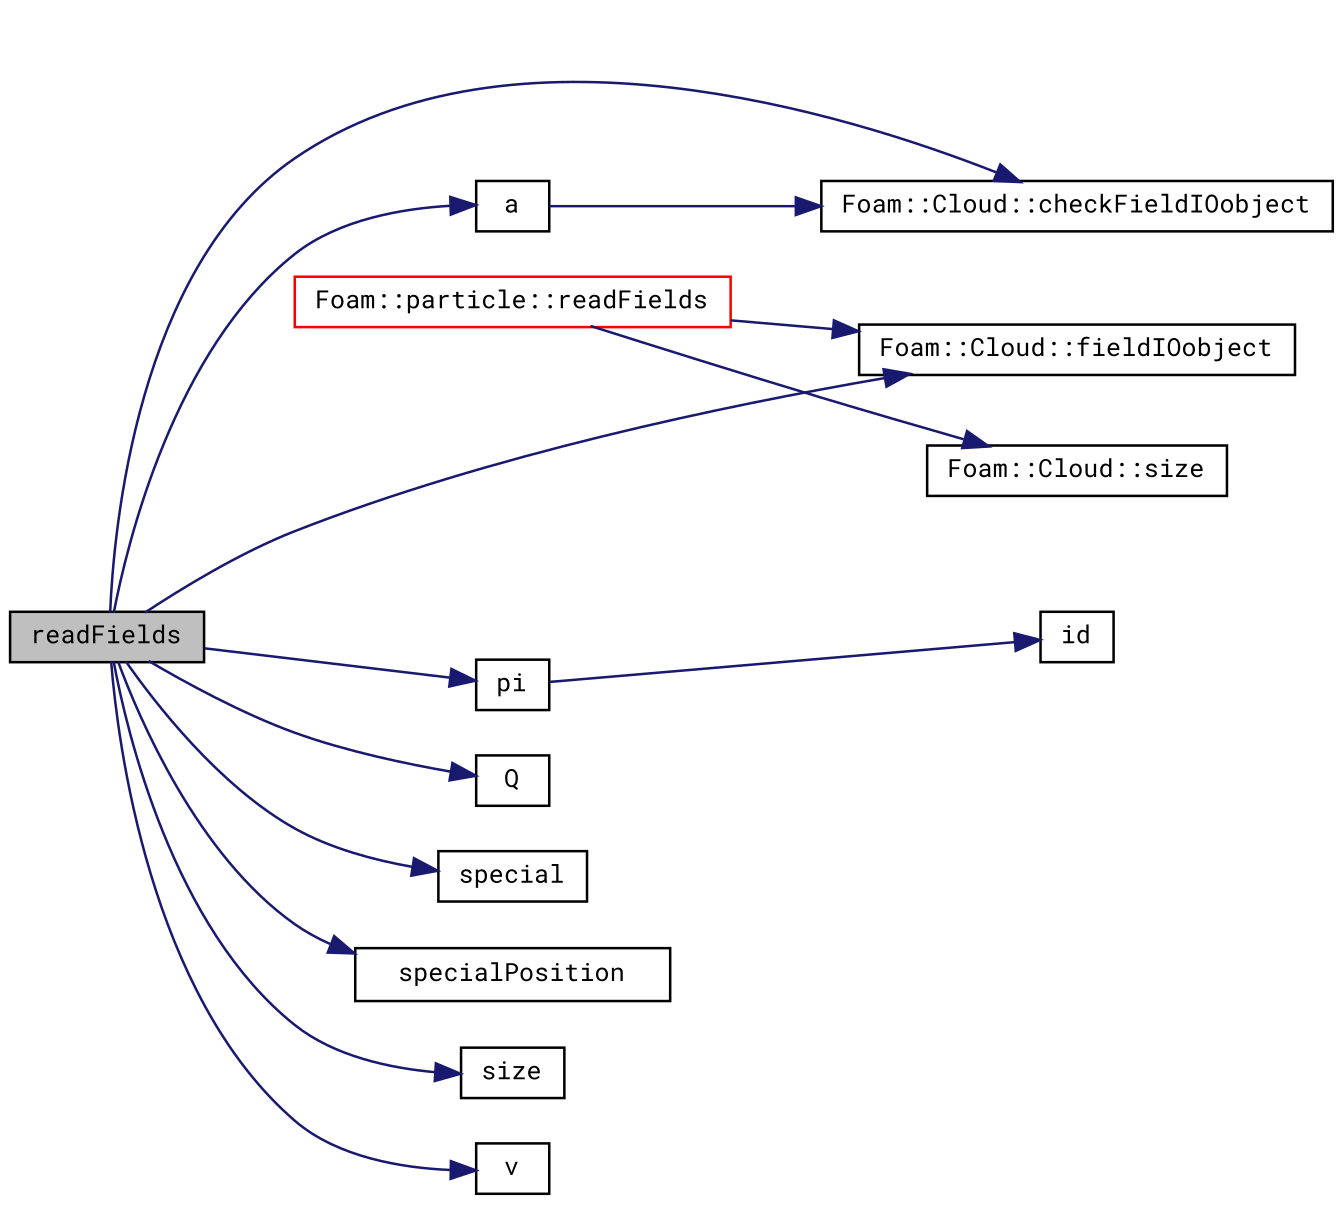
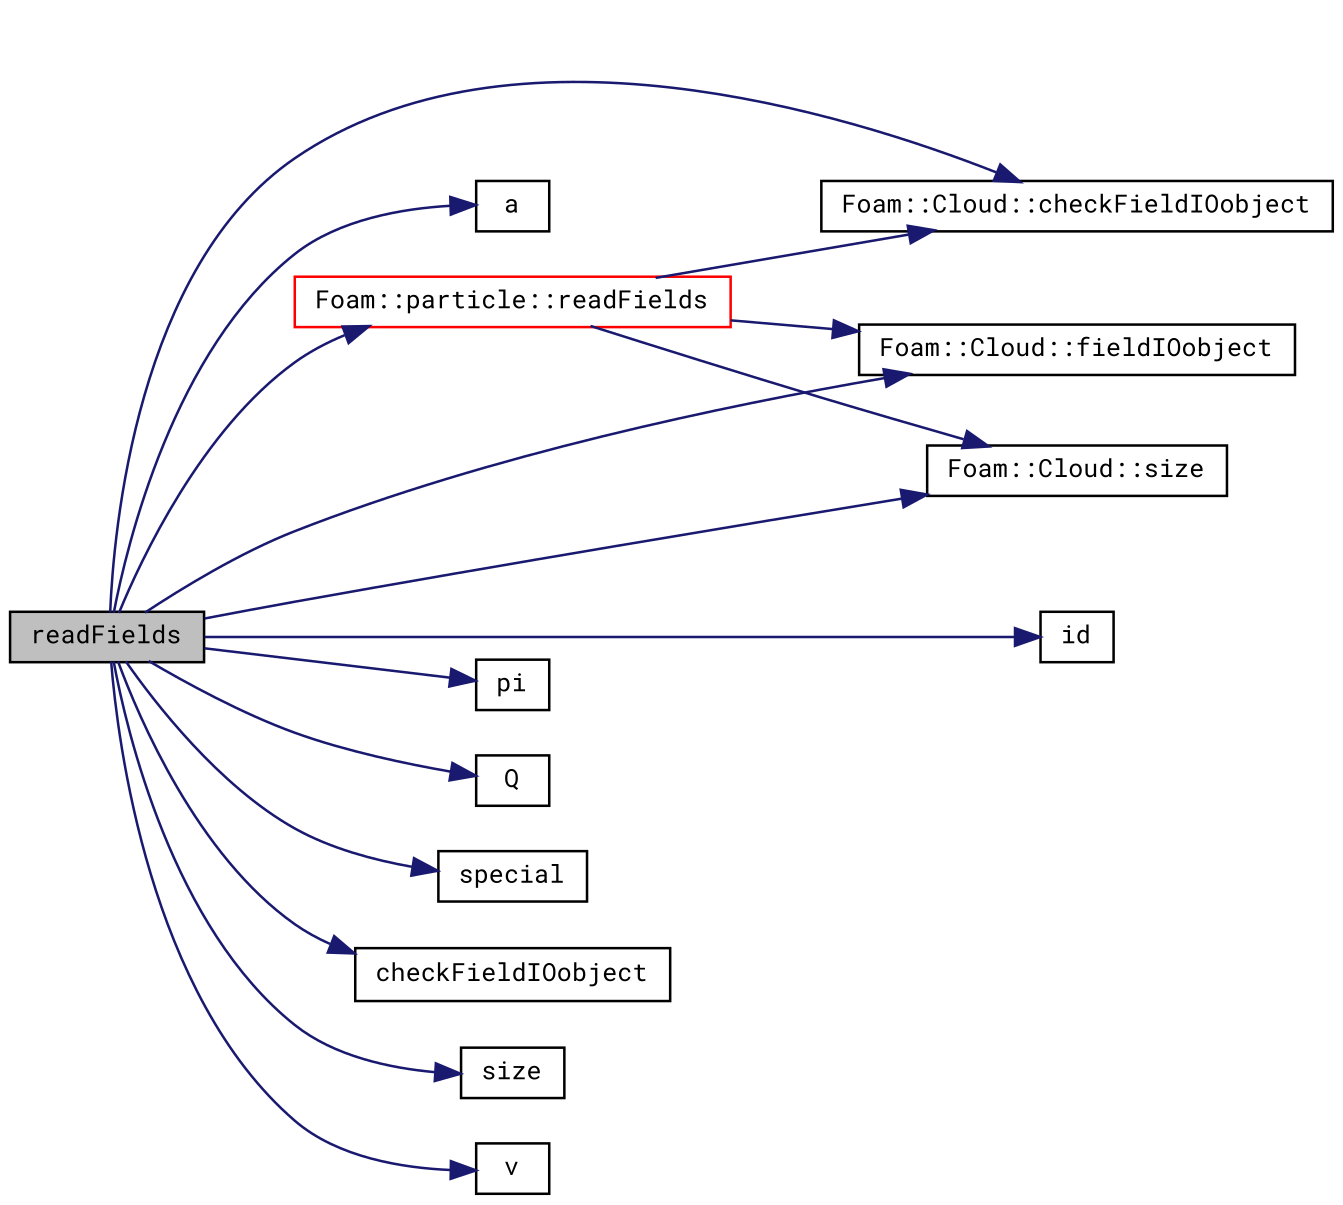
edge "a" -> "Foam::Cloud::checkFieldIOobject": now "Foam::particle::readFields" -> "Foam::Cloud::checkFieldIOobject"
edge "readFields" -> "Foam::particle::readFields": added
edge "readFields" -> "Foam::Cloud::size": added
edge "pi" -> "id": now "readFields" -> "id"
node "specialPosition": label "specialPosition" -> "checkFieldIOobject"
